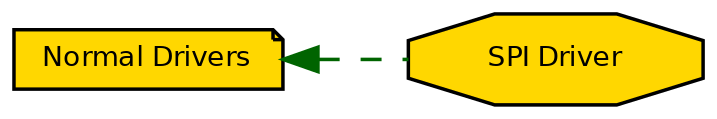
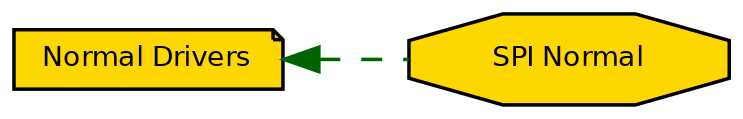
node "SPI Driver": label "SPI Driver" -> "SPI Normal"
